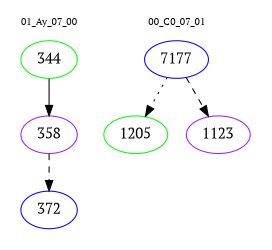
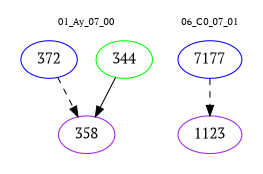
cluster "00_C0_07_01": label "00_C0_07_01" -> "06_C0_07_01"
node "1205": removed
edge "358" -> "372": reversed
